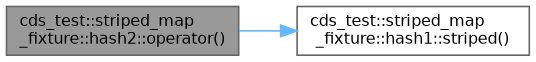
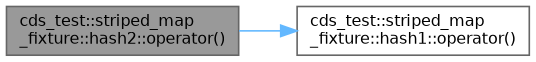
node "cds_test::striped_map _fixture::hash1::striped()": label "cds_test::striped_map _fixture::hash1::striped()" -> "cds_test::striped_map _fixture::hash1::operator()"
